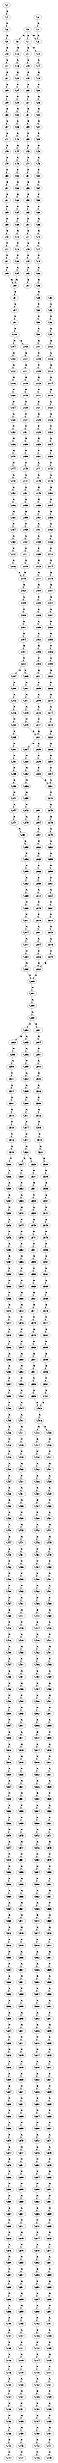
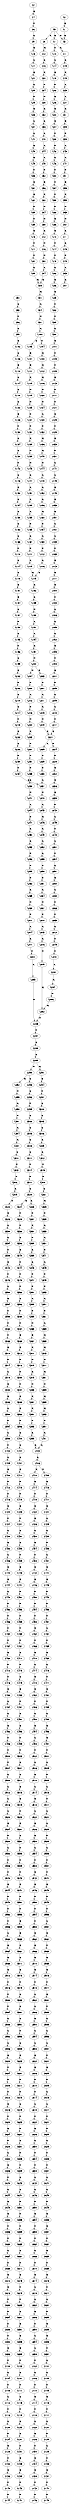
node "S248": added
